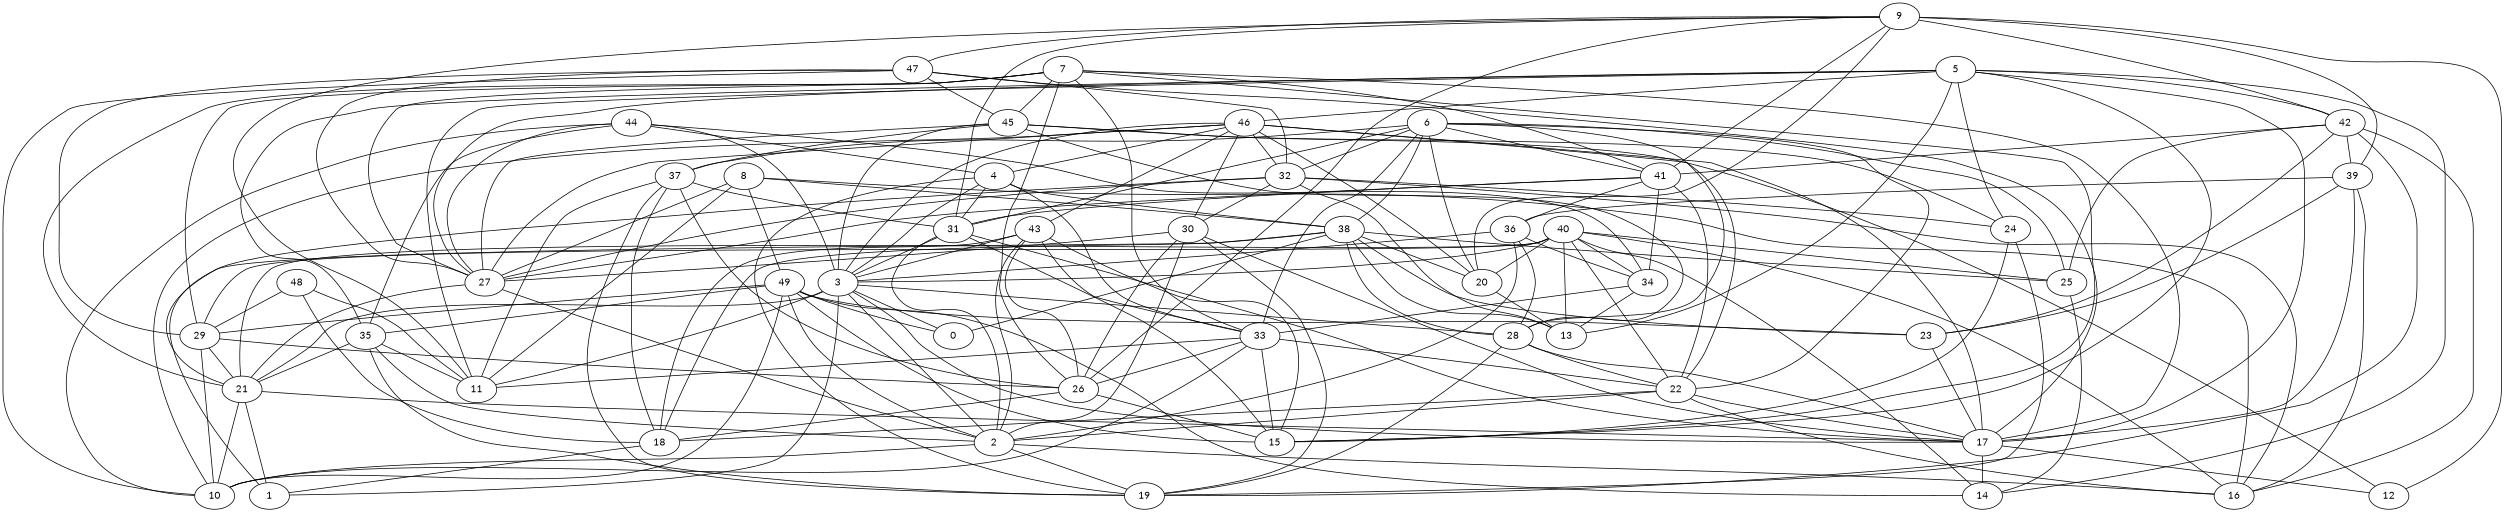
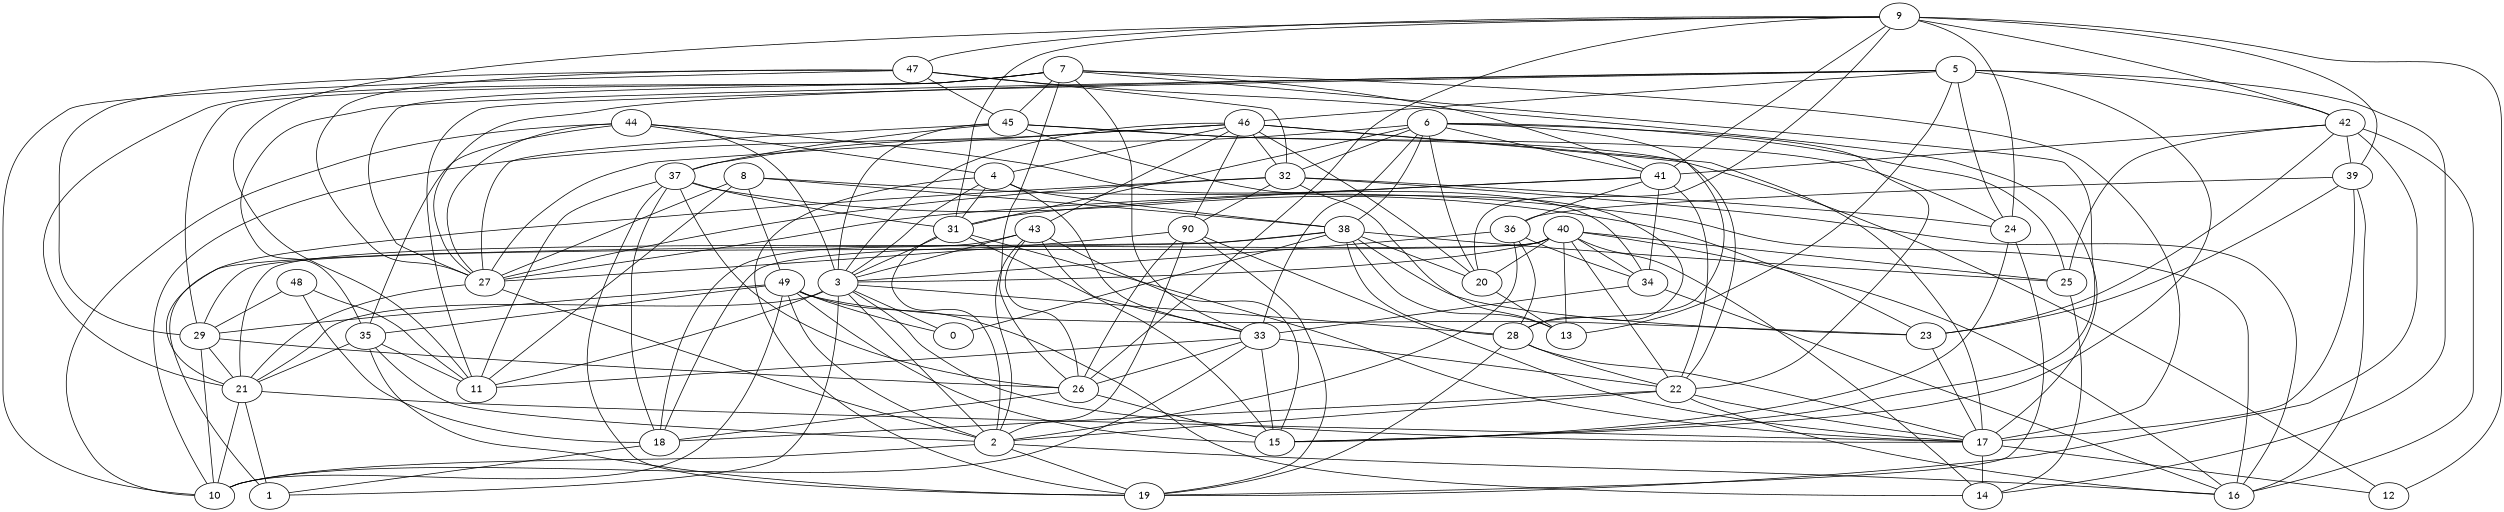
edge "9" -- "24": added
edge "37" -- "23": added
edge "5" -- "17": removed
node "30": label "30" -> "90"
edge "34" -- "13": now "34" -- "16"
